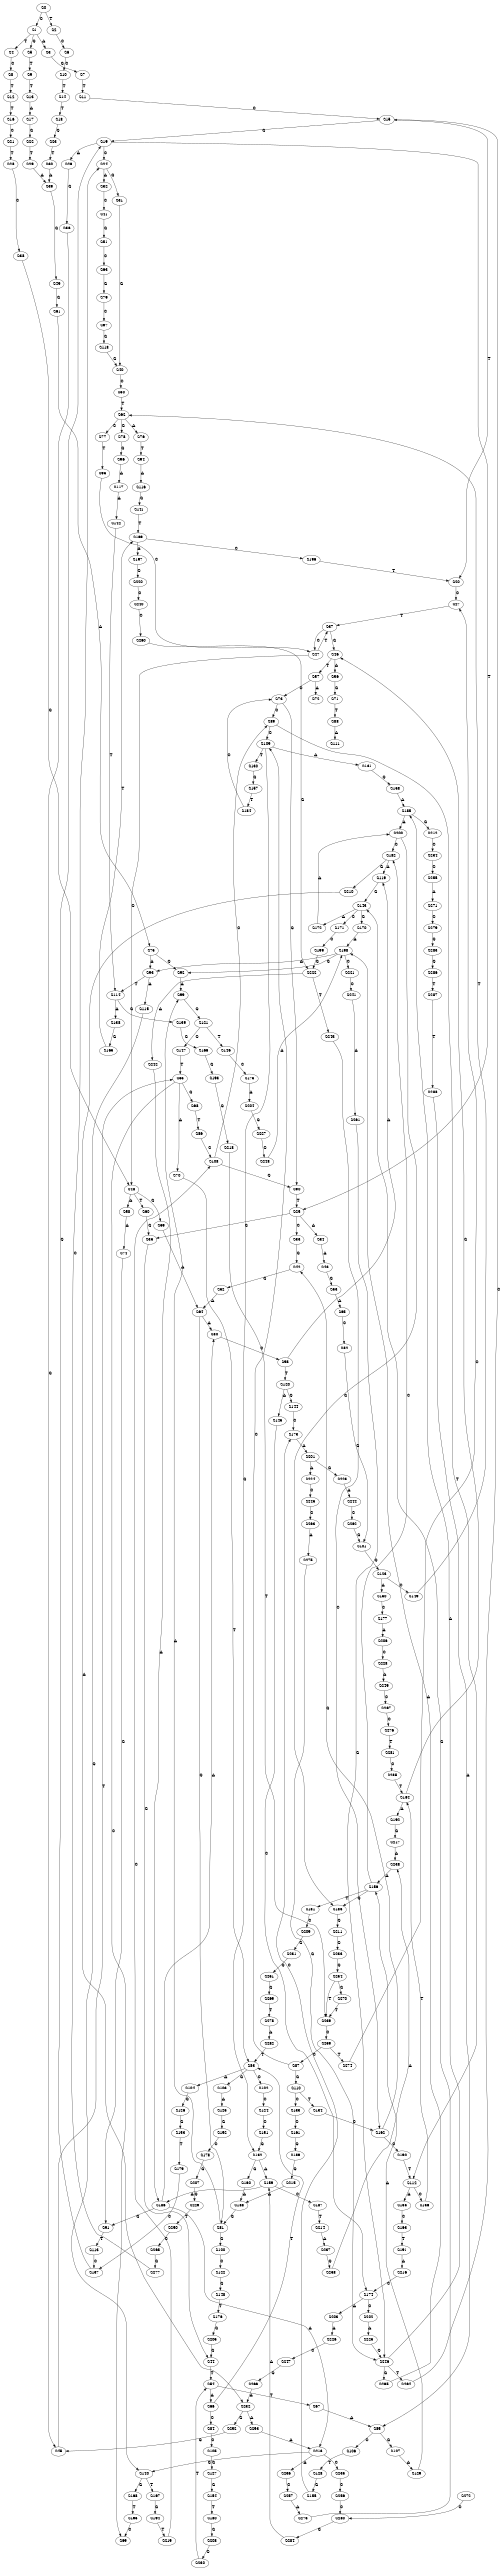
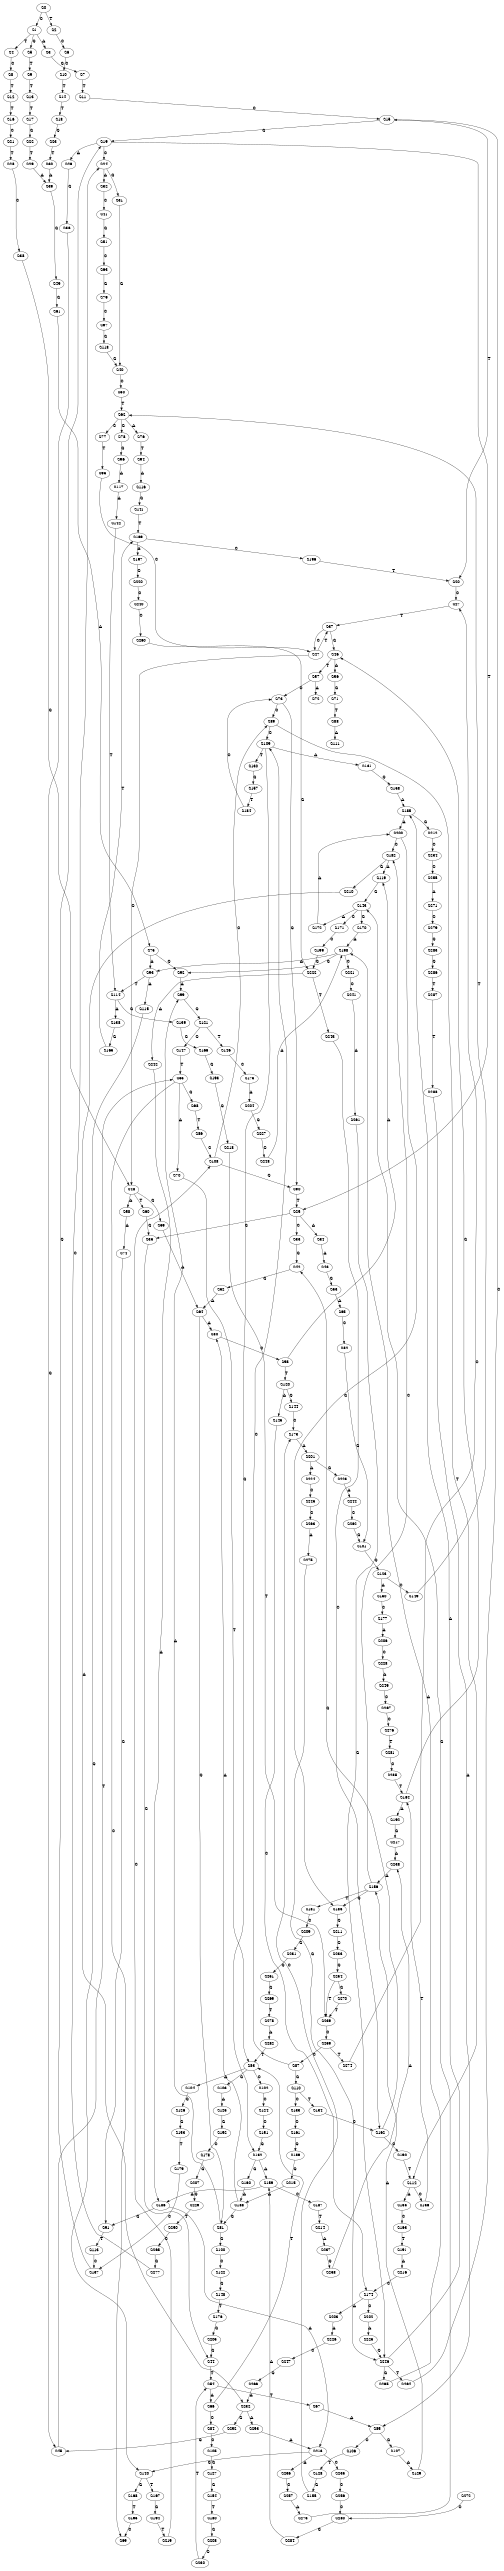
edge "S13" -> "S17": label "A" -> "T"
edge "S186" -> "S80": now "S188" -> "S80"
